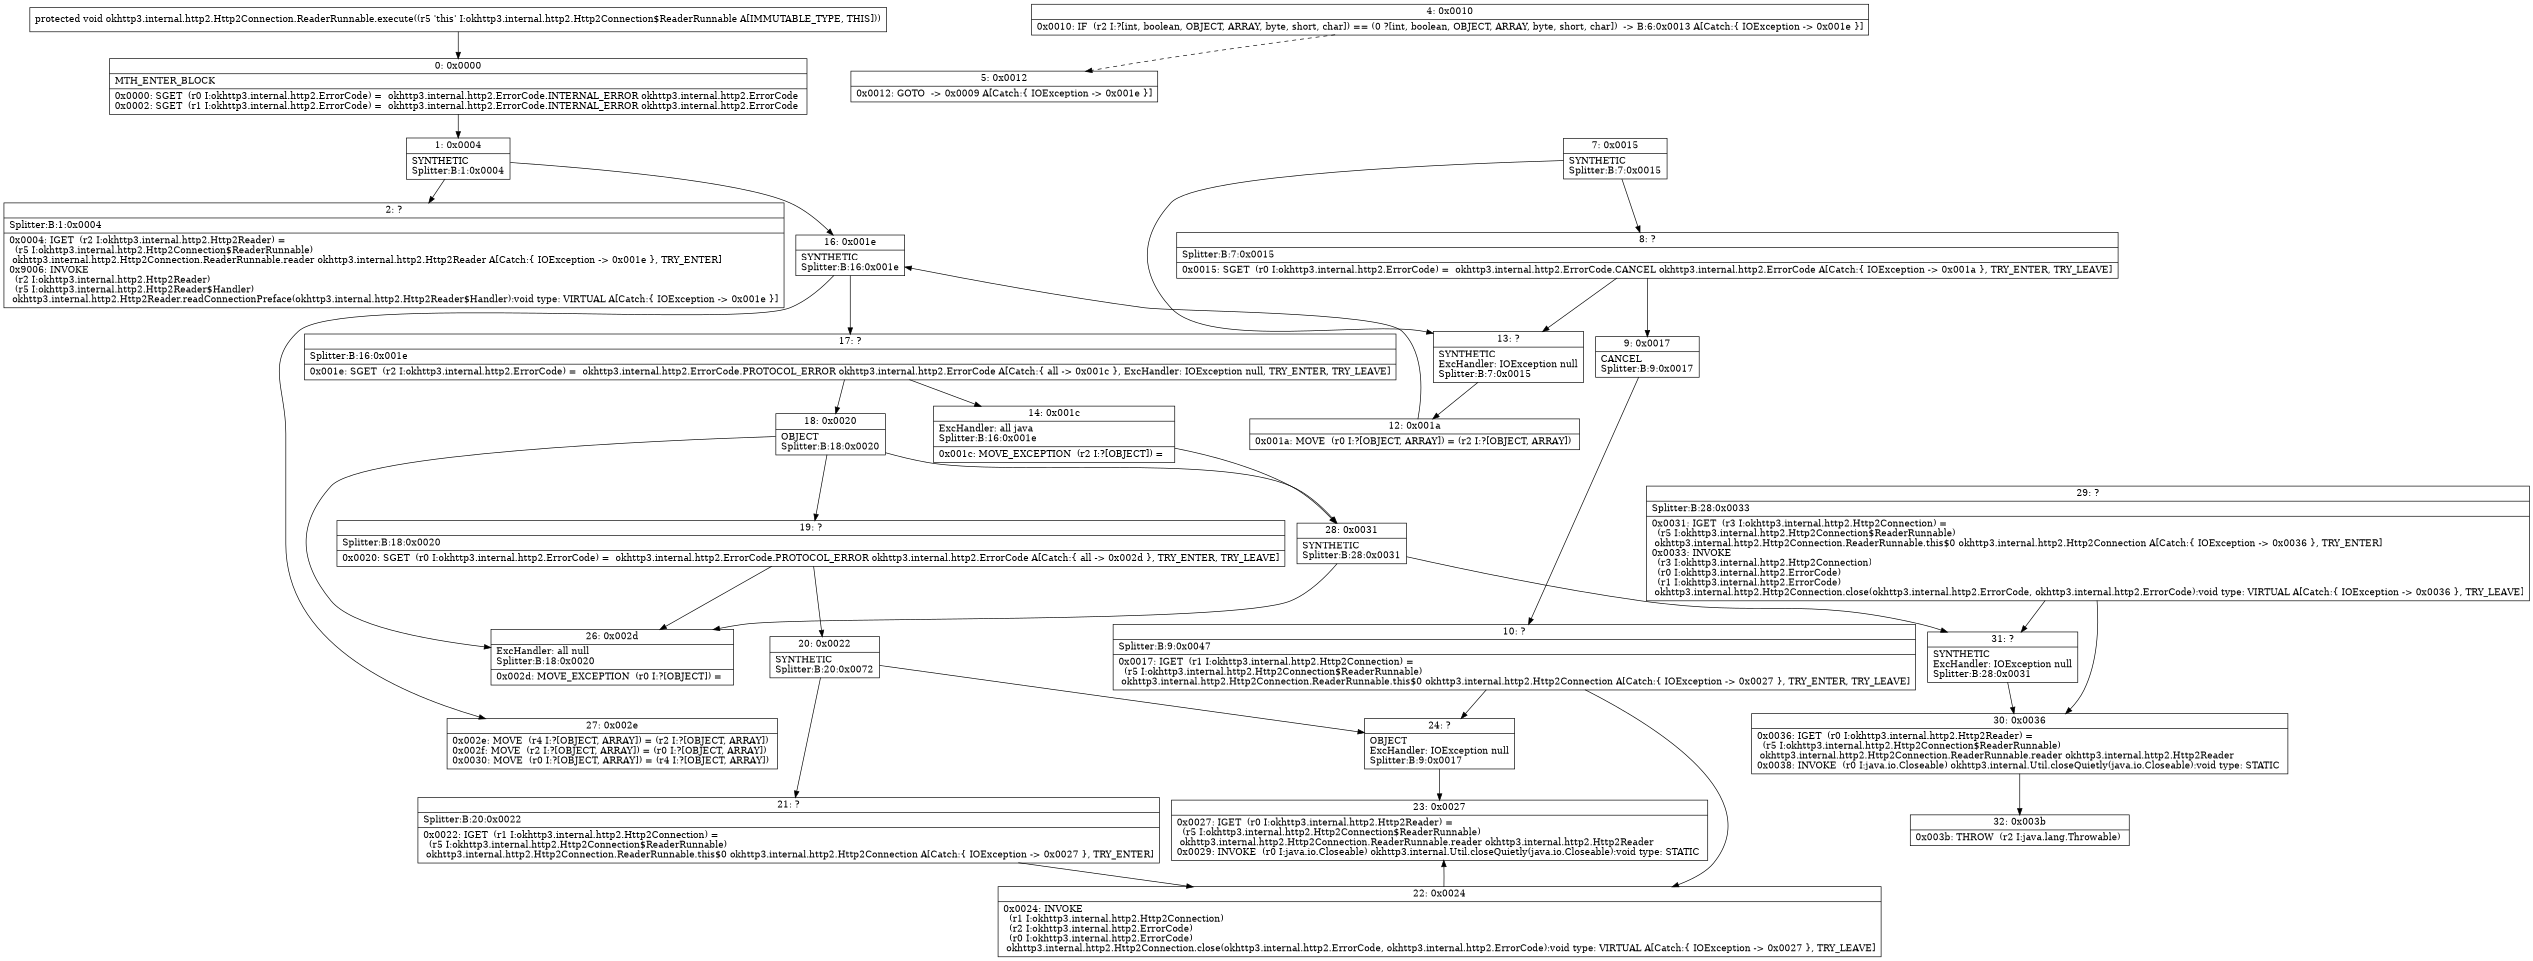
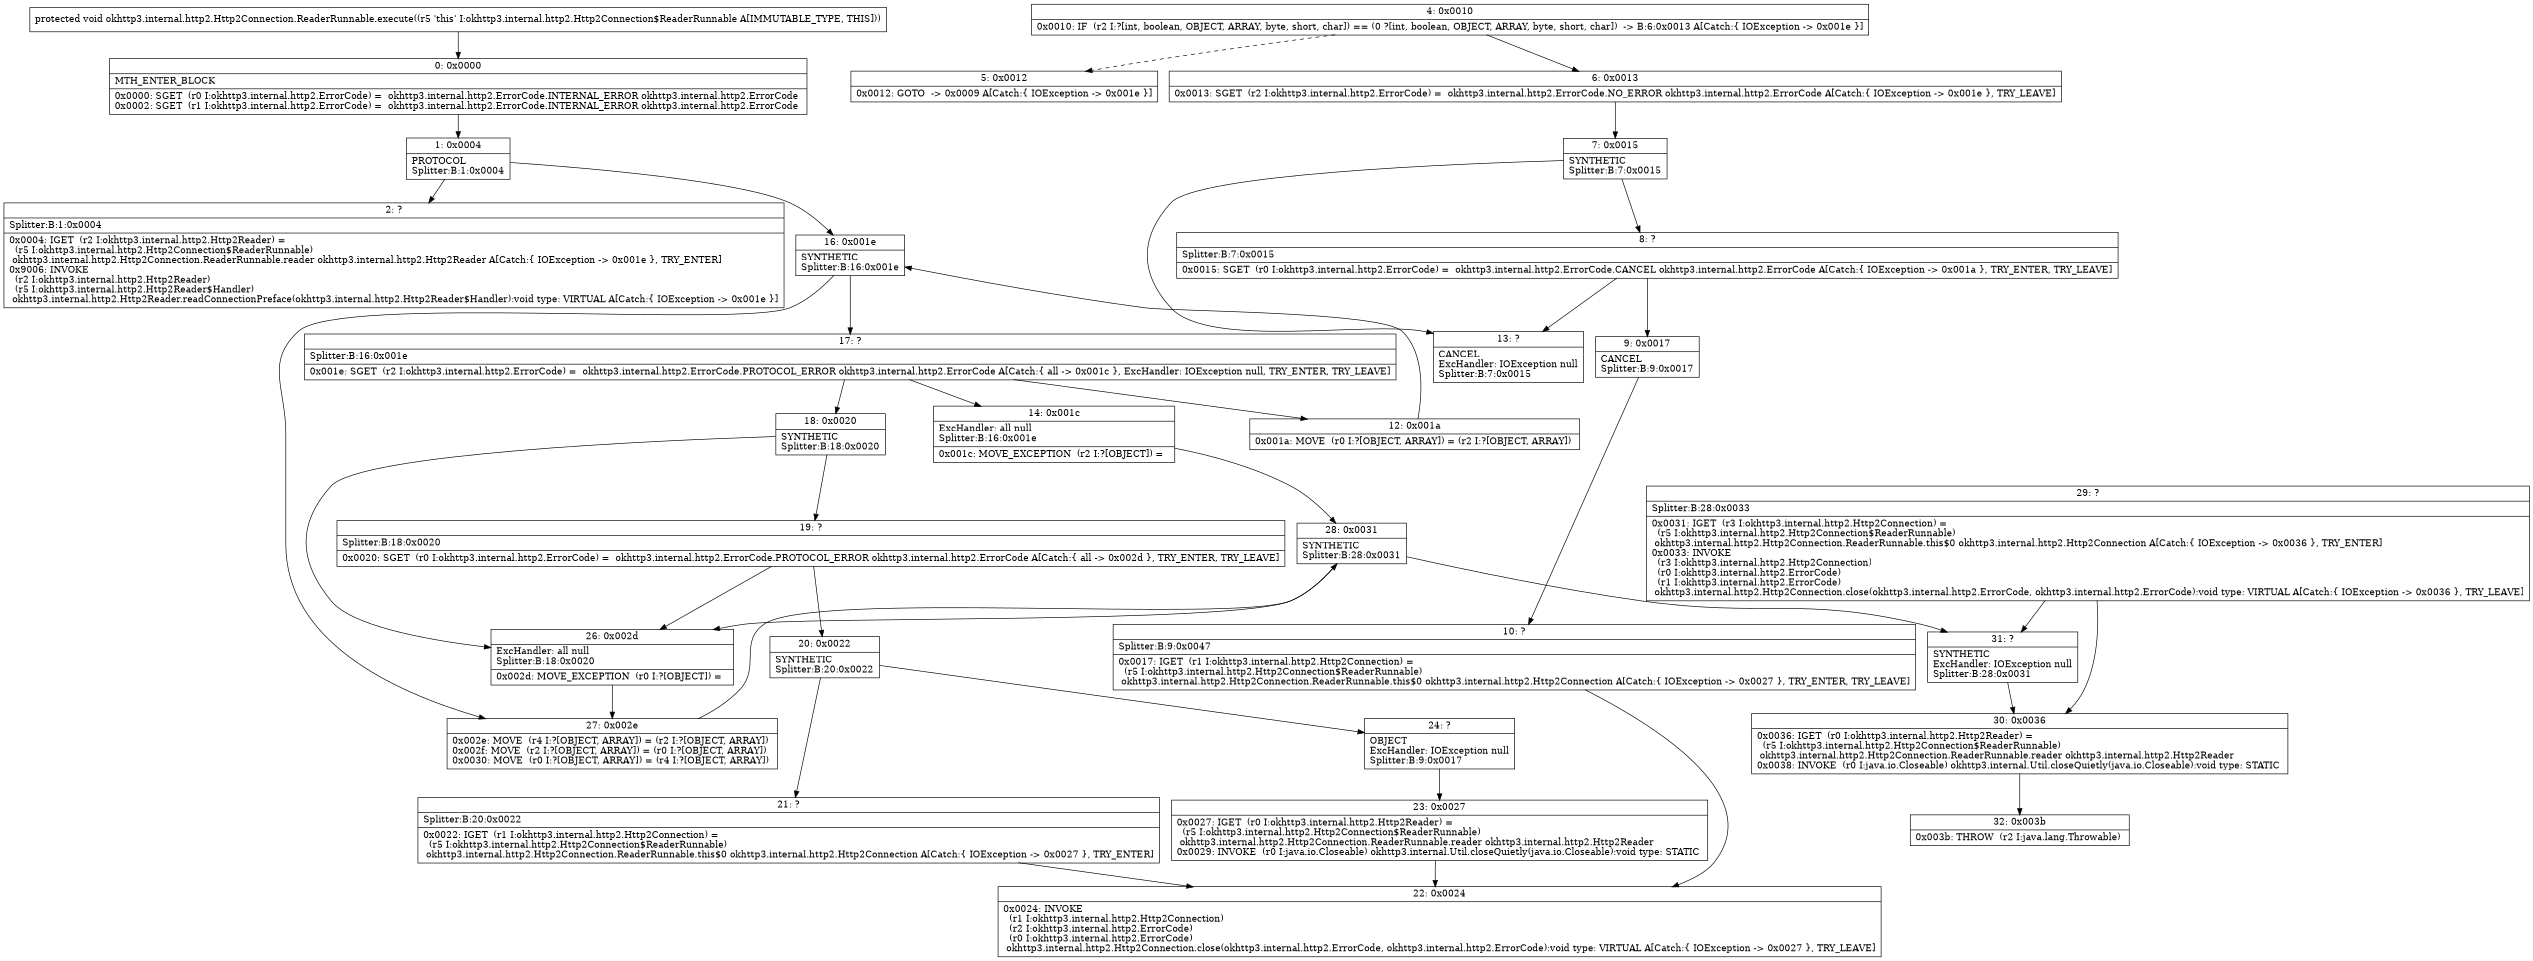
node "6: 0x0013": added
node "1: 0x0004": text "SYNTHETIC" -> "PROTOCOL"
node "13: ?": text "SYNTHETIC" -> "CANCEL"
edge "13: ?" -> "12: 0x001a": now "17: ?" -> "12: 0x001a"
node "14: 0x001c": text "ExcHandler: all java" -> "ExcHandler: all null"
node "18: 0x0020": text "OBJECT" -> "SYNTHETIC"
edge "18: 0x0020" -> "28: 0x0031": now "27: 0x002e" -> "28: 0x0031"
node "20: 0x0022": text "Splitter:B:20:0x0072" -> "Splitter:B:20:0x0022"
edge "26: 0x002d" -> "27: 0x002e": added
edge "10: ?" -> "24: ?": removed
edge "22: 0x0024" -> "23: 0x0027": reversed
